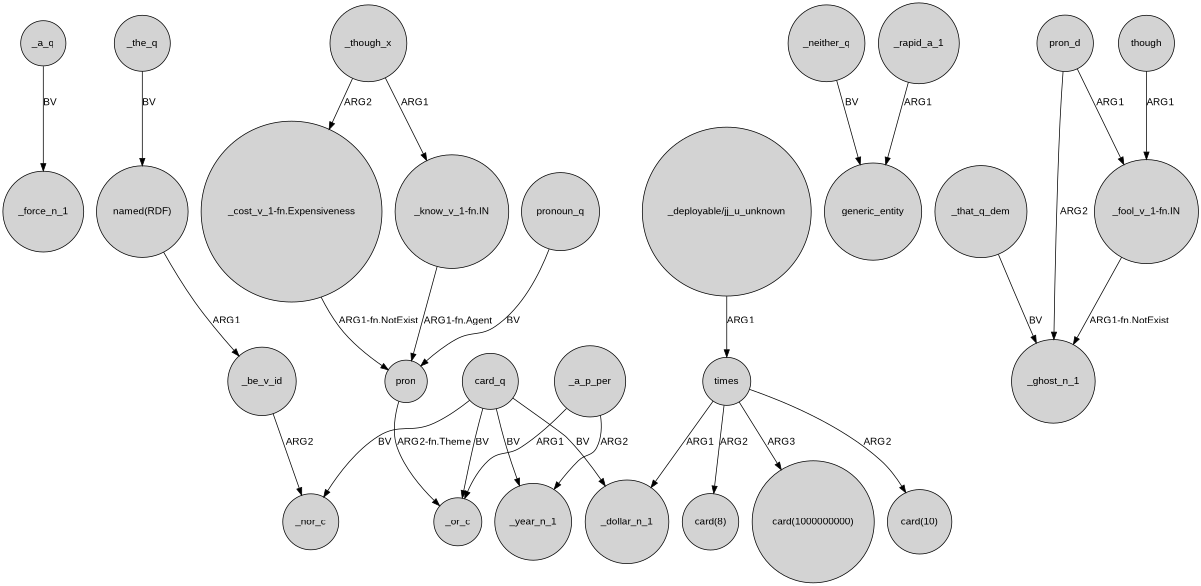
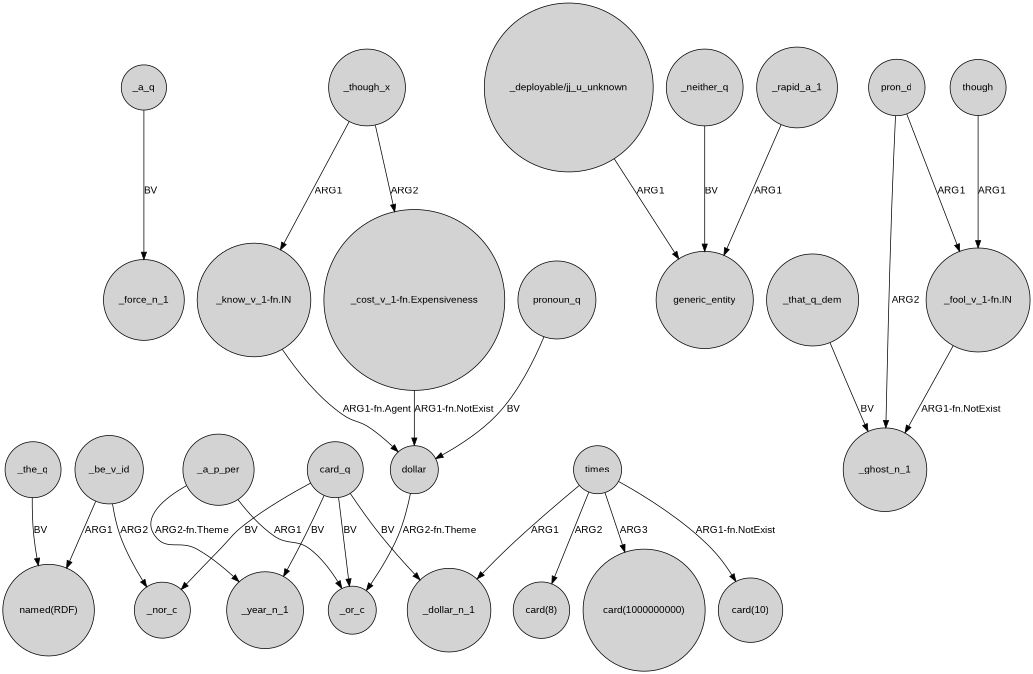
edge "named(RDF)" -> "_be_v_id": reversed
edge "_deployable/jj_u_unknown" -> "times": now "_deployable/jj_u_unknown" -> "generic_entity"
node "pron": label "pron" -> "dollar"
edge "_a_p_per" -> "_year_n_1": label "ARG2" -> "ARG2-fn.Theme"
edge "times" -> "card(10)": label "ARG2" -> "ARG1-fn.NotExist"
